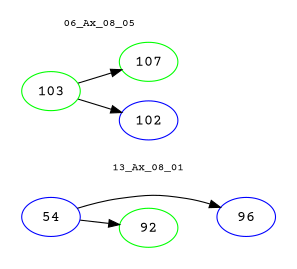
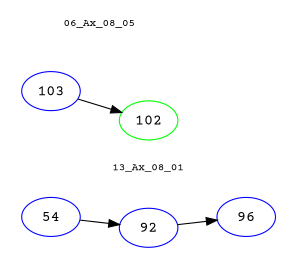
node "107": removed
node "103": color green -> blue
node "102": color blue -> green
edge "54" -> "96": now "92" -> "96"
node "92": color green -> blue
